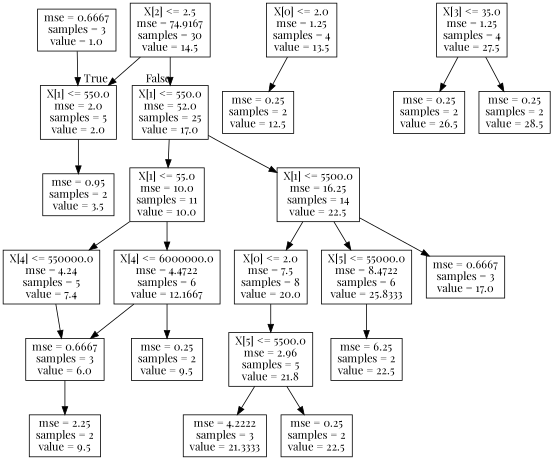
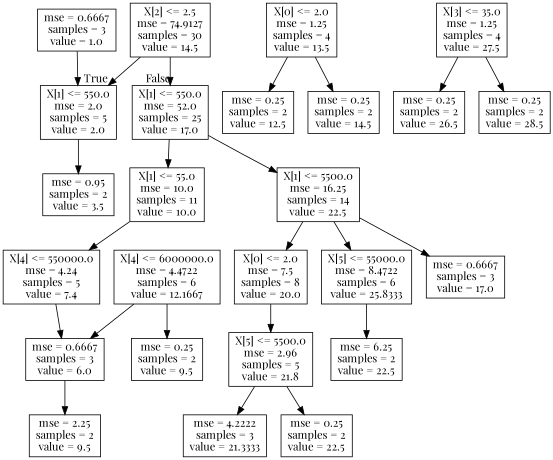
node "X[2] <= 2.5 mse = 74.9167 samples = 30 value = 14.5": label "X[2] <= 2.5 mse = 74.9167 samples = 30 value = 14.5" -> "X[2] <= 2.5 mse = 74.9127 samples = 30 value = 14.5"
node "mse = 0.25 samples = 2 value = 14.5": added
edge "X[1] <= 55.0 mse = 10.0 samples = 11 value = 10.0" -> "X[4] <= 6000000.0 mse = 4.4722 samples = 6 value = 12.1667": removed
